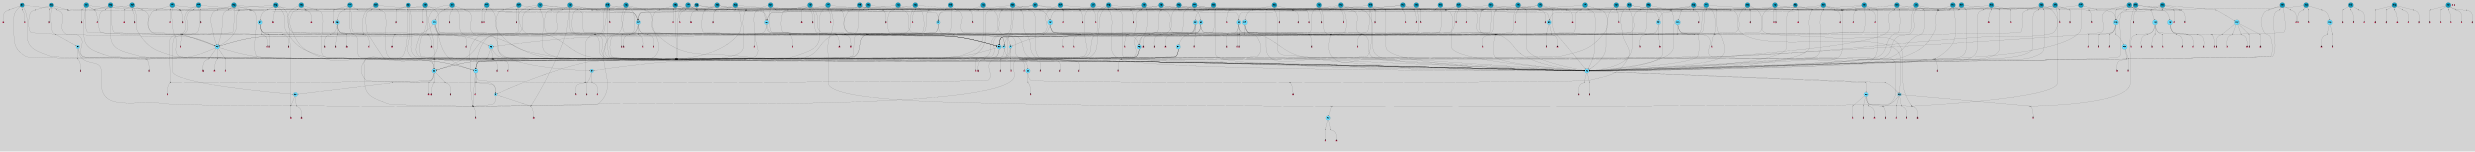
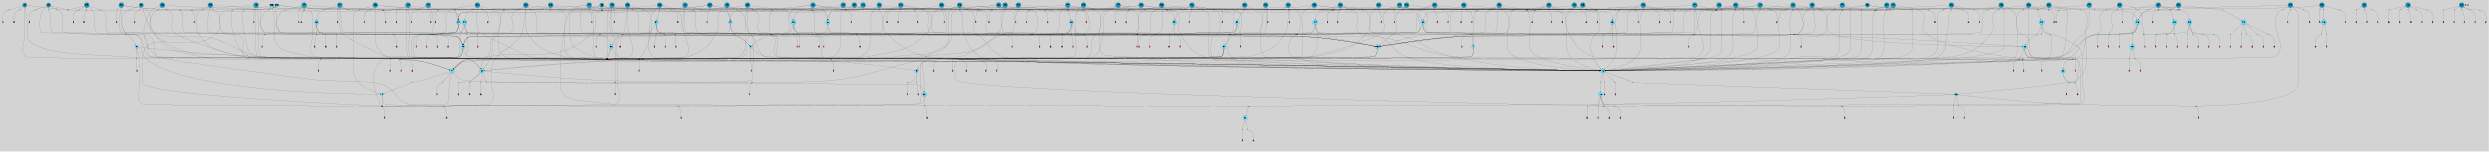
node "T1083": shape circle -> box
node "T1167": shape circle -> box
node "T1067": removed
